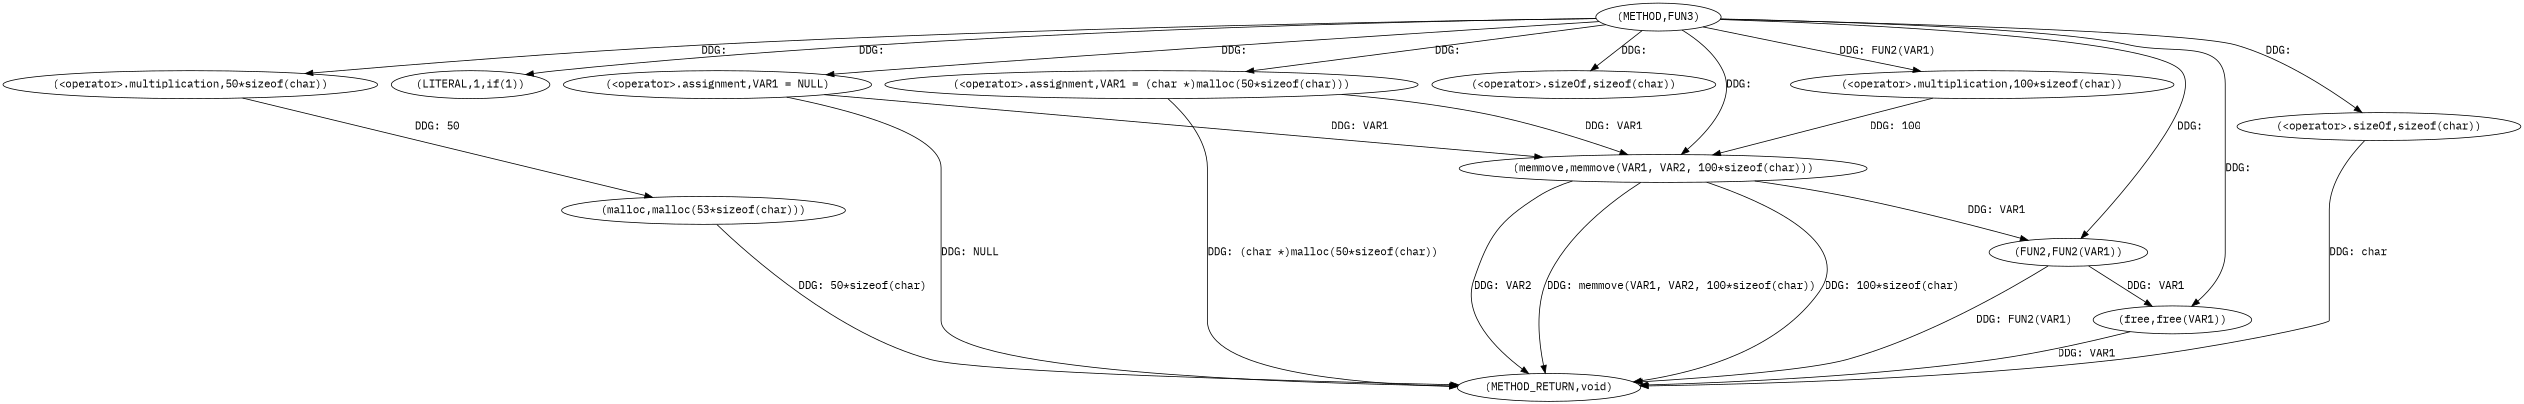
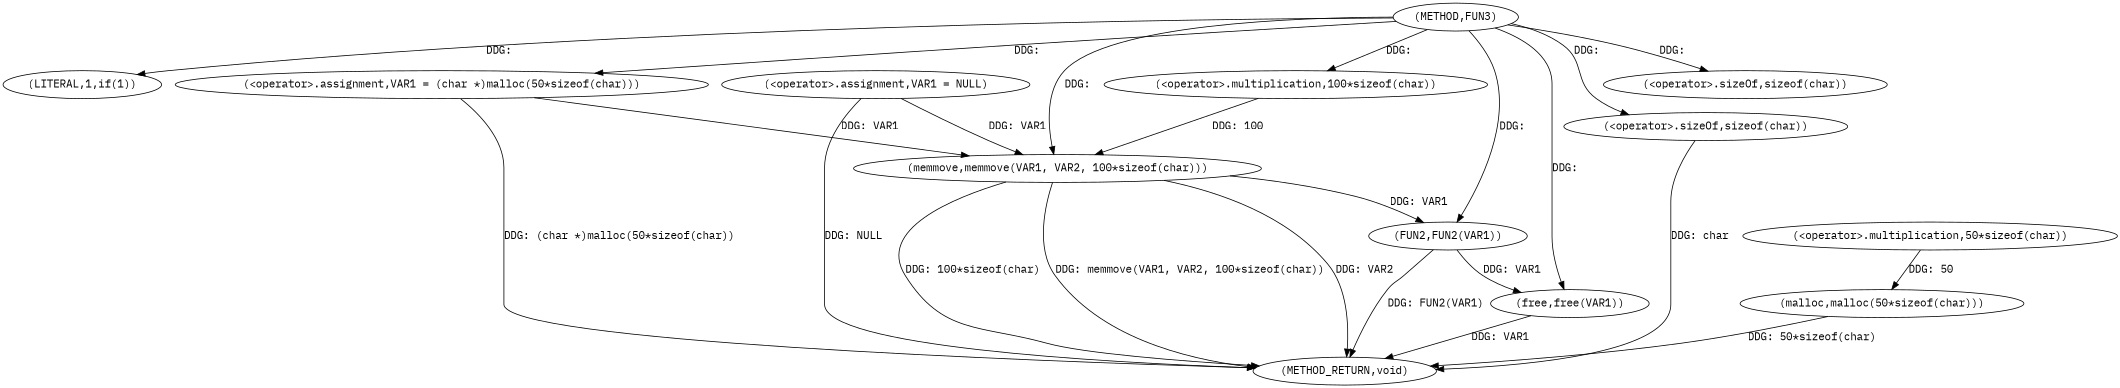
edge "(METHOD,FUN3)" -> "(<operator>.multiplication,50*sizeof(char))": removed, label "DDG:"
edge "(METHOD,FUN3)" -> "(<operator>.assignment,VAR1 = NULL)": removed, label "DDG:"
edge "(METHOD,FUN3)" -> "(<operator>.multiplication,100*sizeof(char))": label "DDG: FUN2(VAR1)" -> "DDG: "
node "(malloc,malloc(53*sizeof(char)))": label "(malloc,malloc(53*sizeof(char)))" -> "(malloc,malloc(50*sizeof(char)))"
